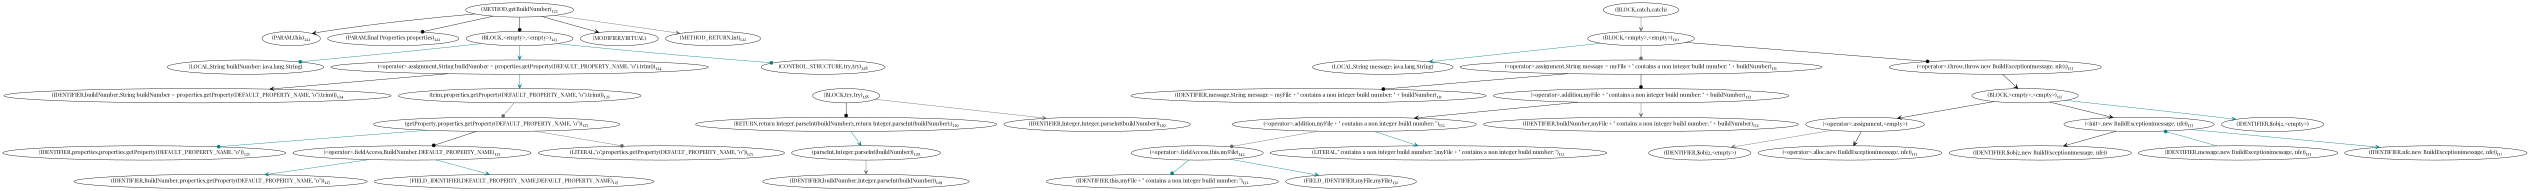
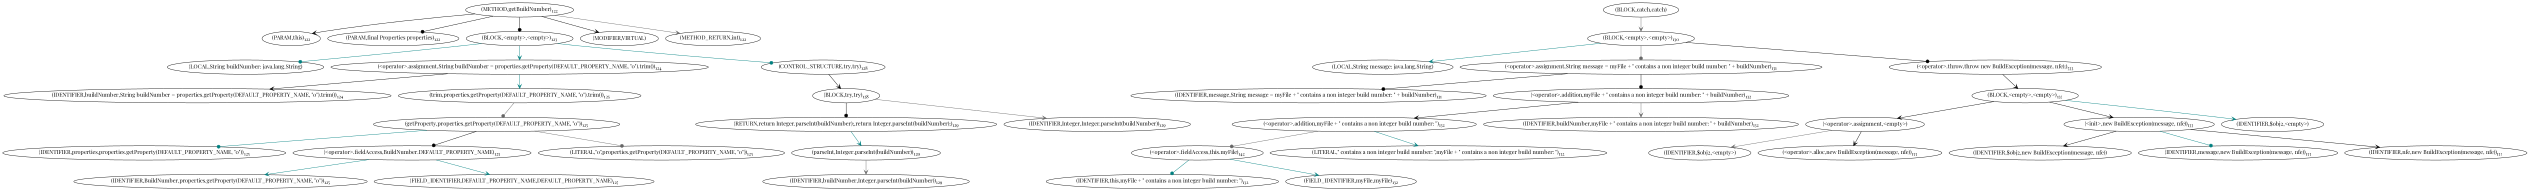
node "(<operator>.throw,throw new BuildException(message, nfe);)": text "133" -> "533"
edge "(CONTROL_STRUCTURE,try,try)" -> "(BLOCK,try,try)": added
edge "(<init>,new BuildException(message, nfe))" -> "(IDENTIFIER,nfe,new BuildException(message, nfe))": color teal -> black
edge "(IDENTIFIER,message,new BuildException(message, nfe))" -> "(<init>,new BuildException(message, nfe))": reversed
